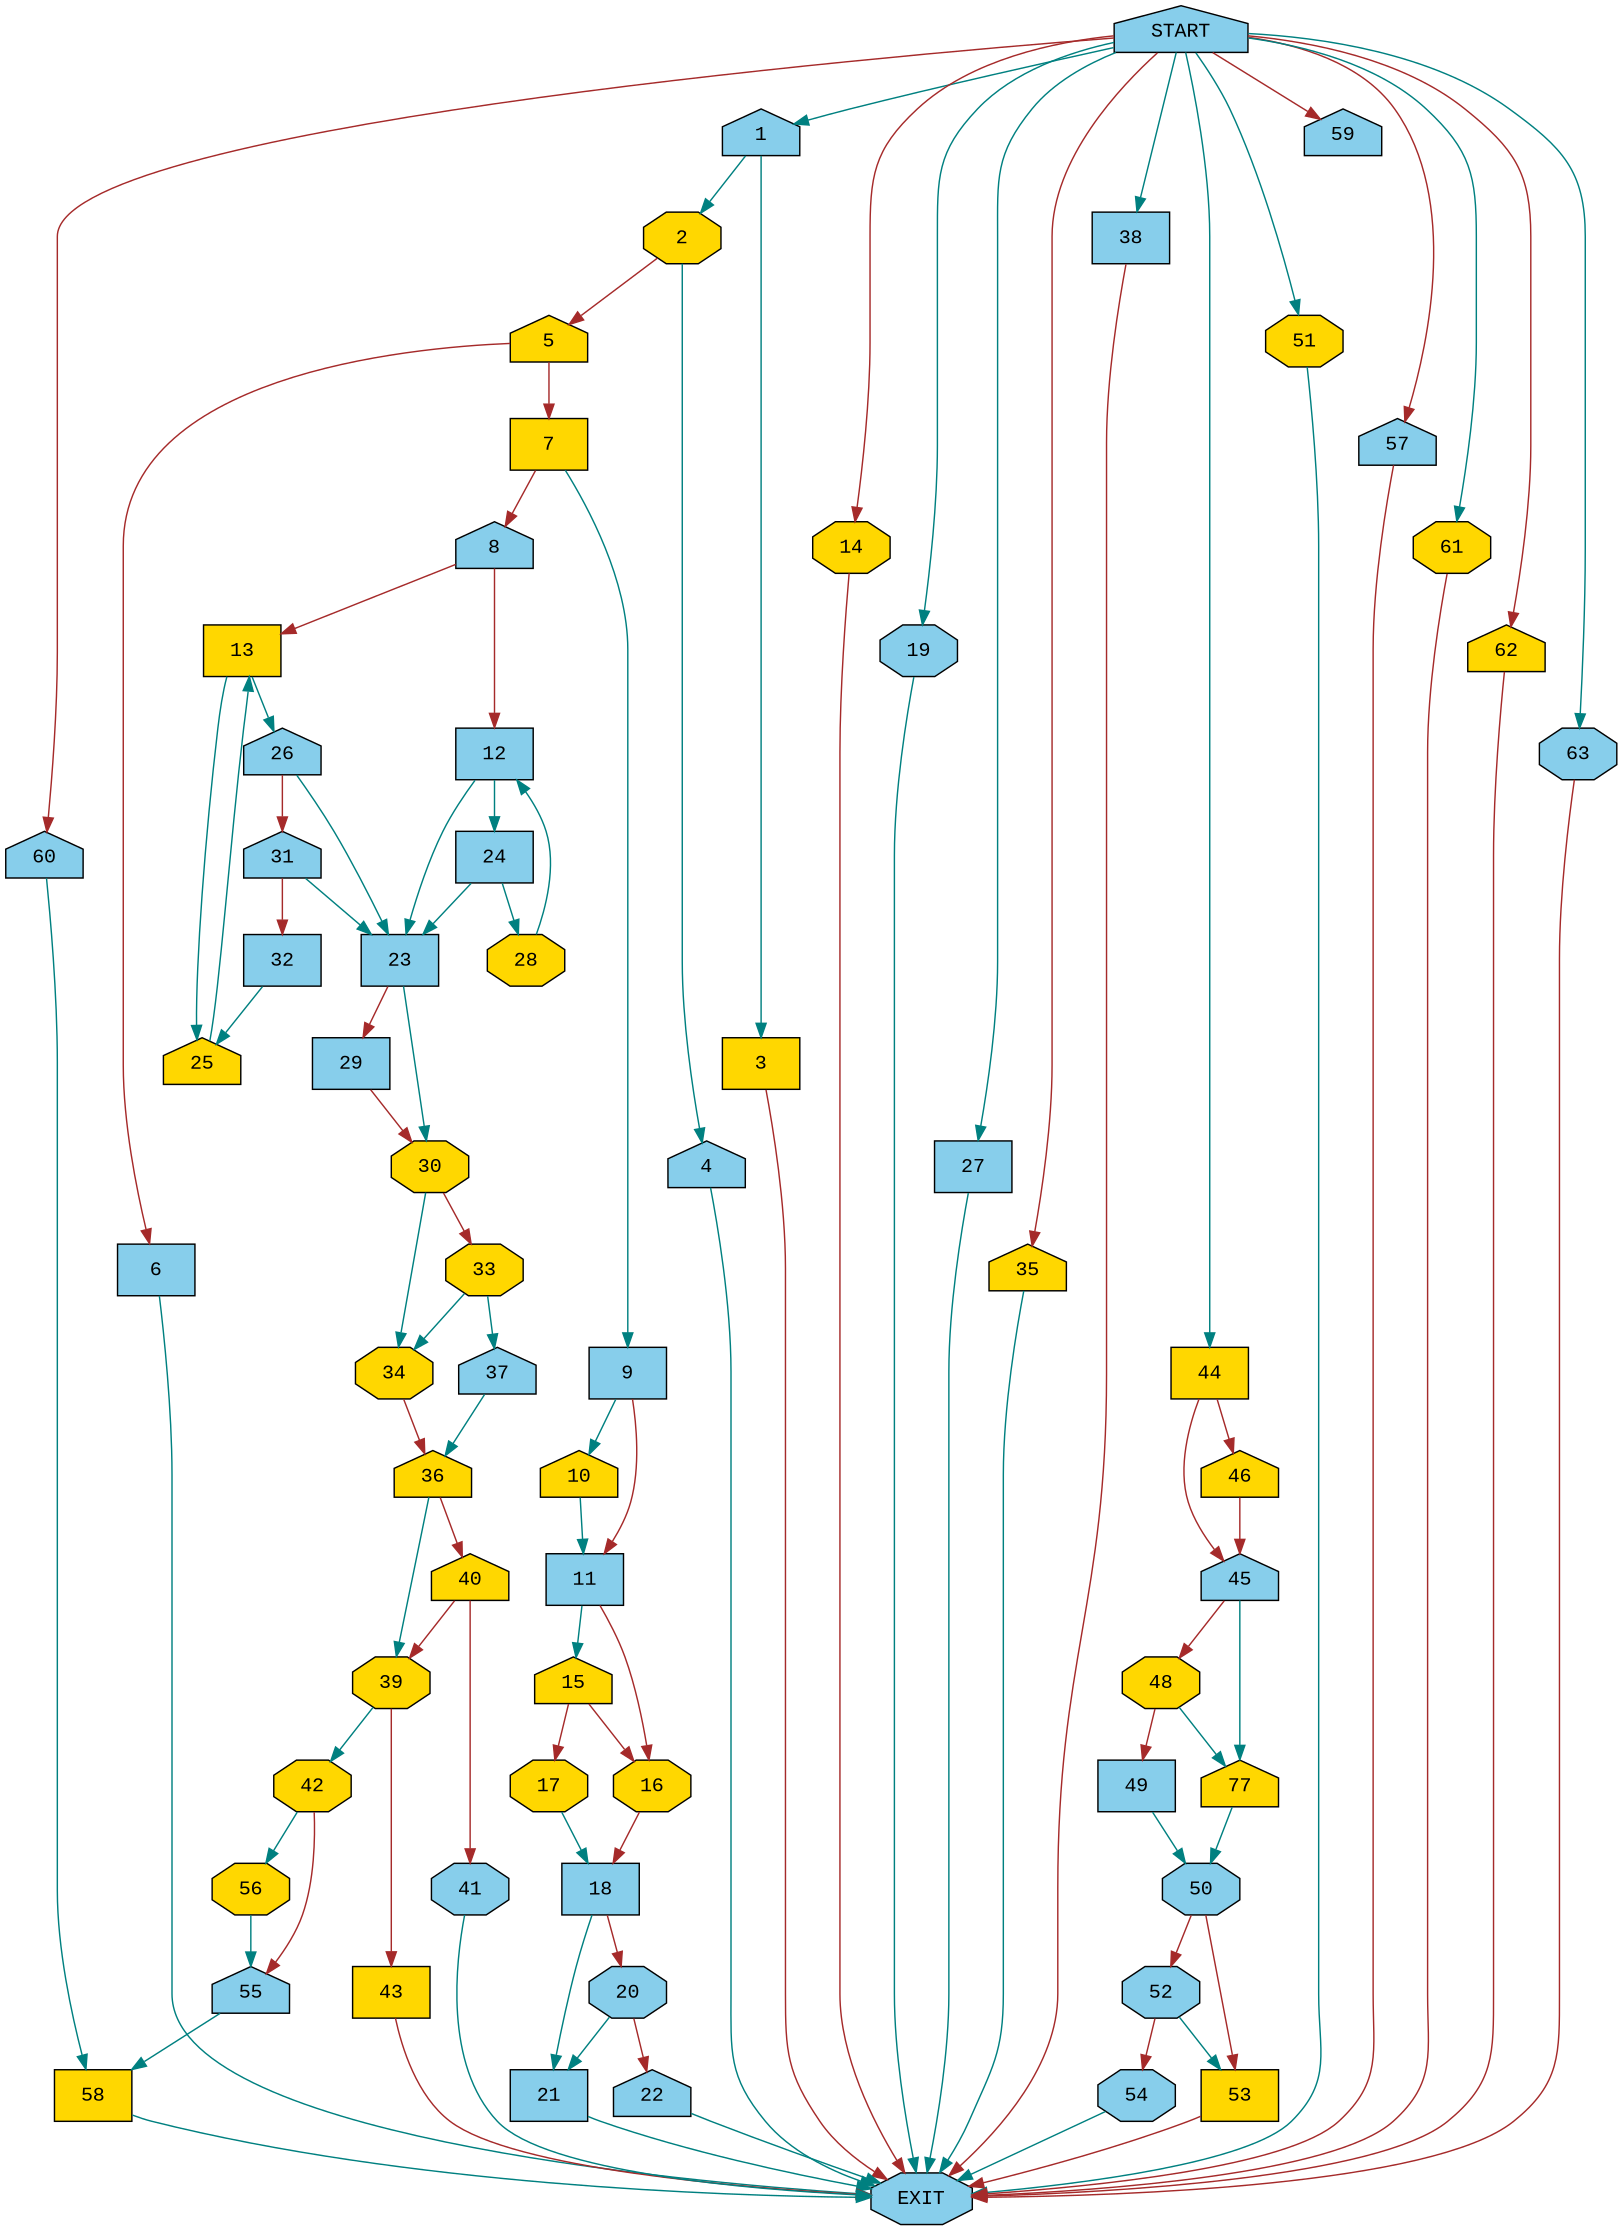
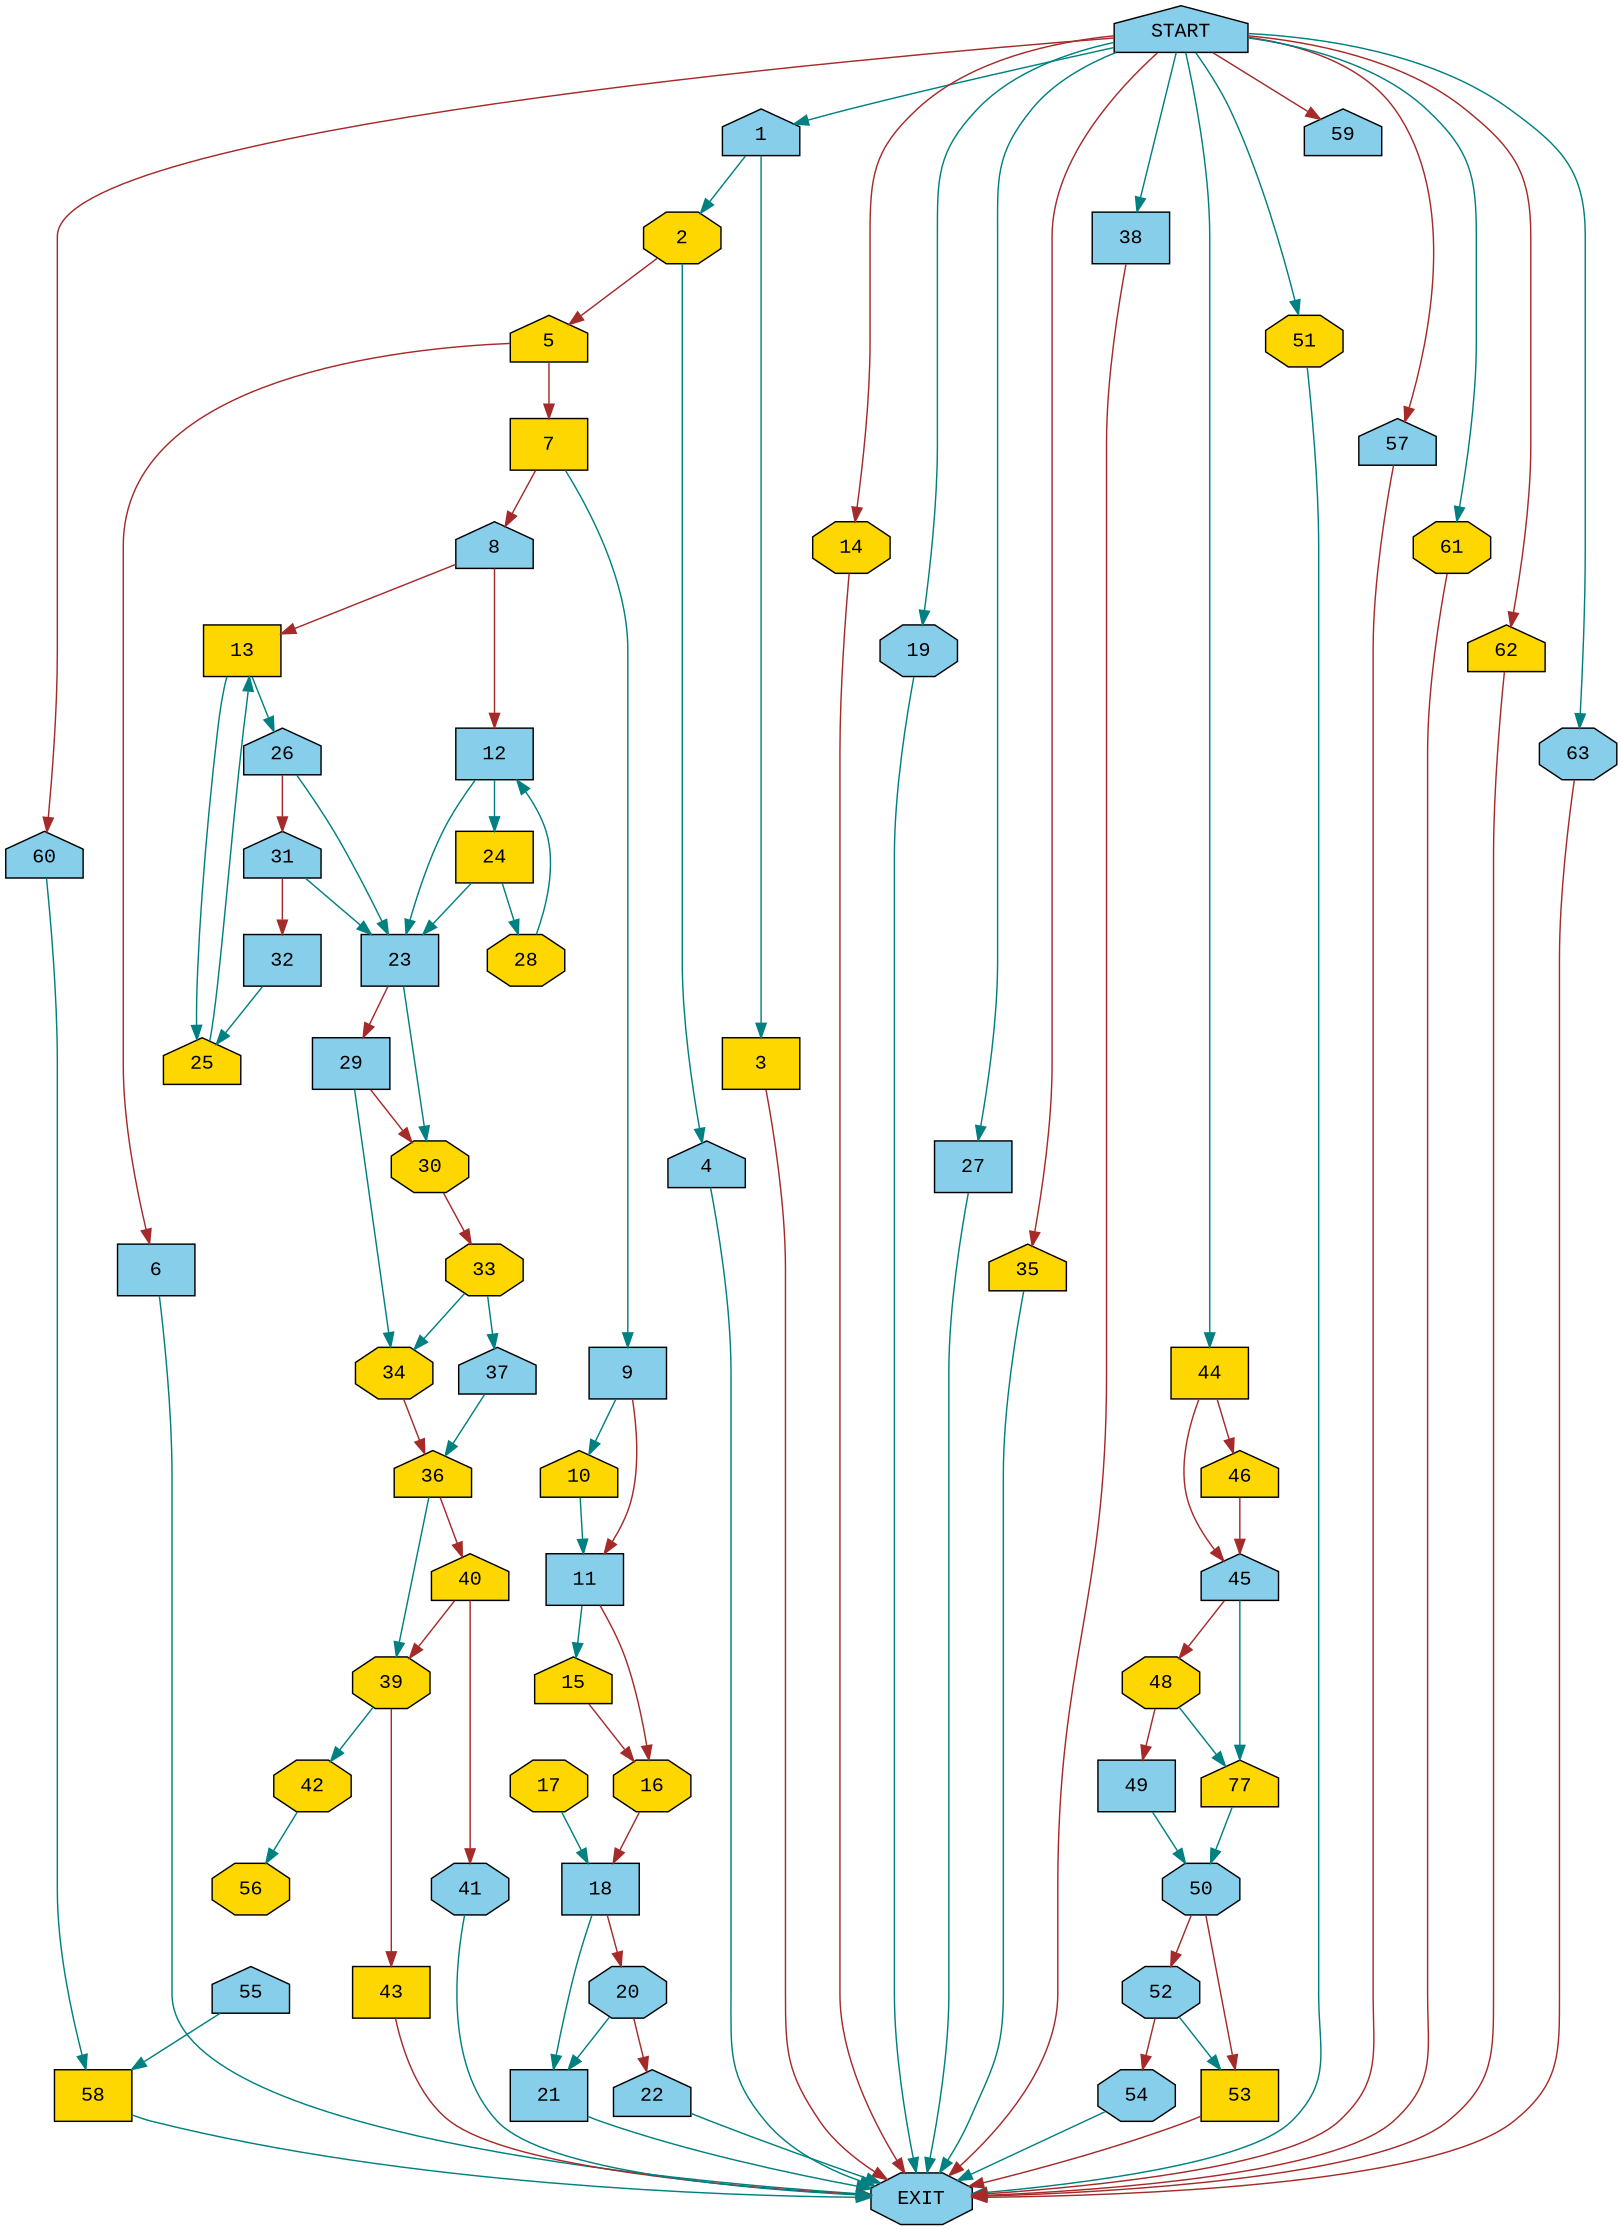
node "24": fillcolor skyblue -> gold
edge "30" -> "34": now "29" -> "34"
edge "15" -> "17": removed
edge "42" -> "55": removed
edge "56" -> "55": removed
